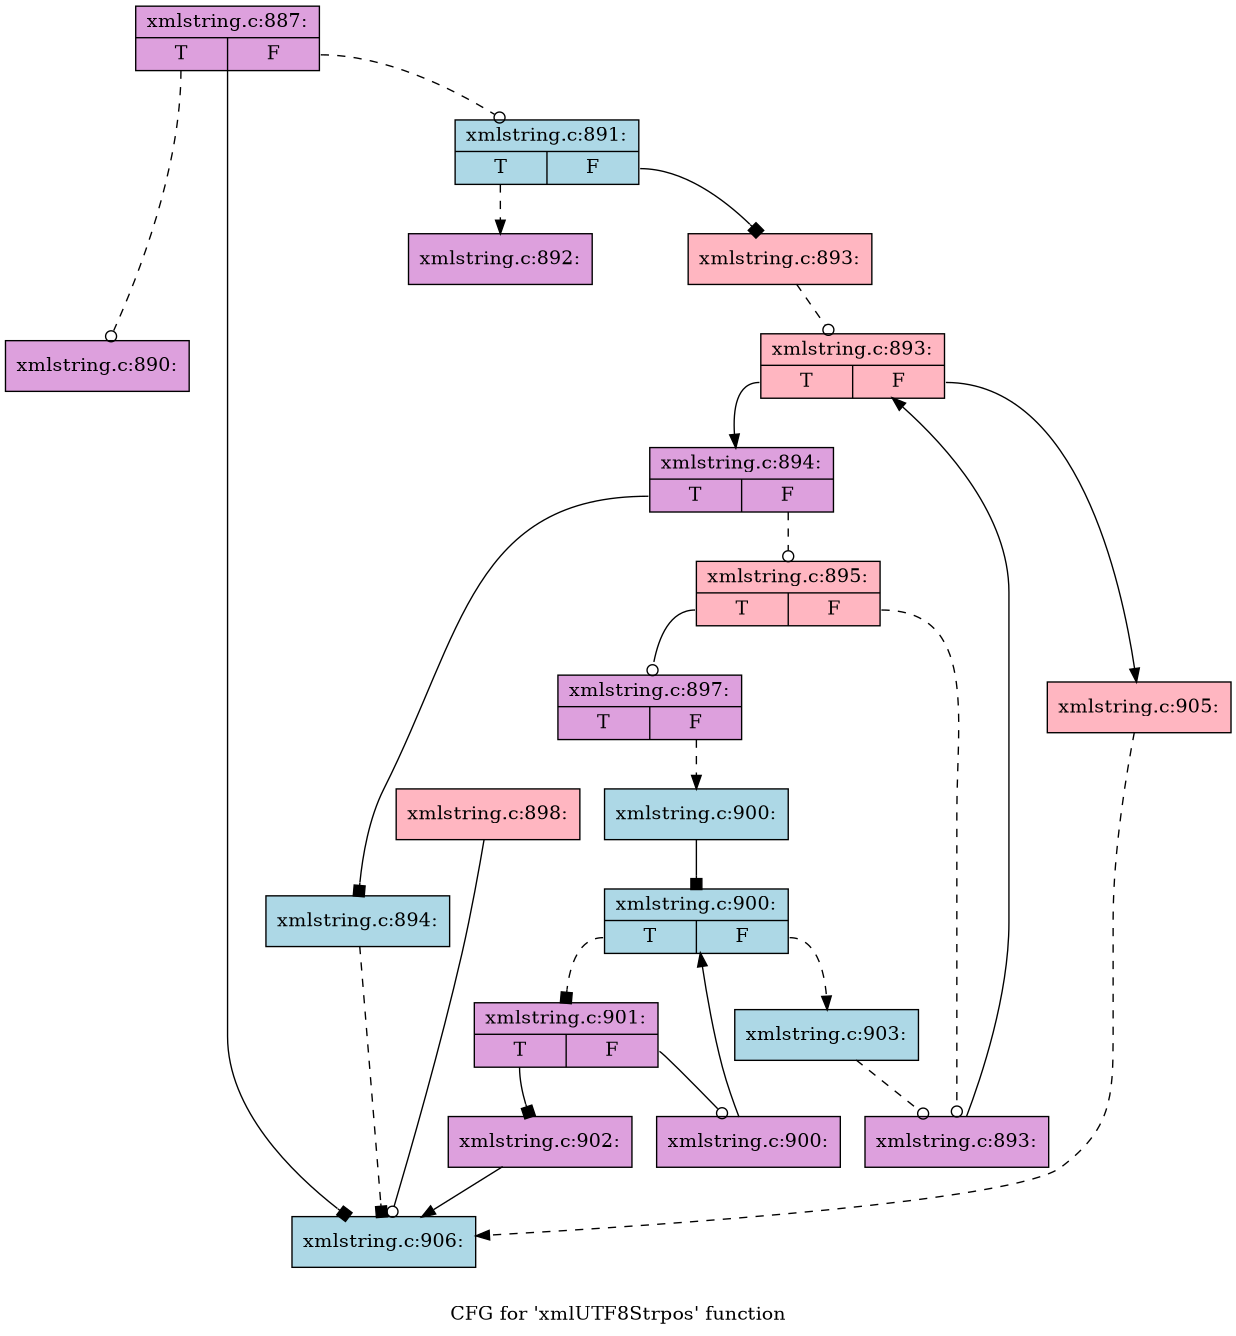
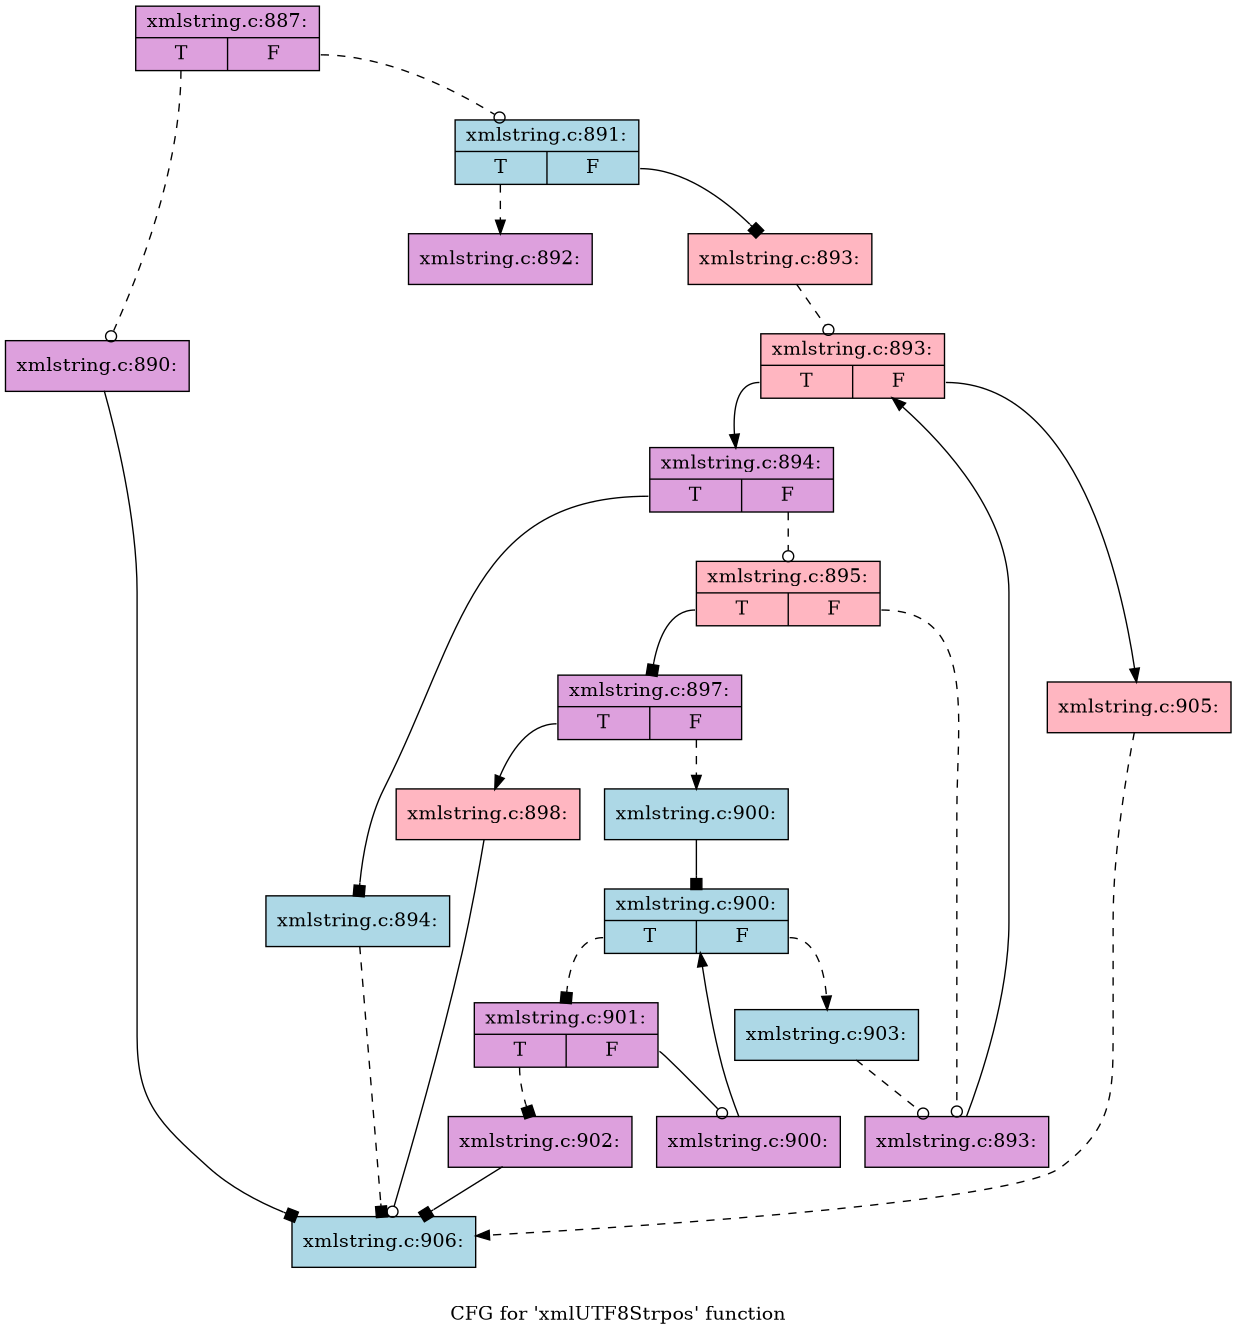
edge "xmlstring.c:895:" -> "xmlstring.c:897:": arrowhead odot -> box
edge "xmlstring.c:887:" -> "xmlstring.c:906:": now "xmlstring.c:890:" -> "xmlstring.c:906:"
edge "xmlstring.c:897:" -> "xmlstring.c:898:": added
edge "xmlstring.c:901:" -> "xmlstring.c:902:": style solid -> dashed
edge "xmlstring.c:902:" -> "xmlstring.c:906:": arrowhead normal -> box
